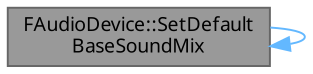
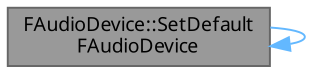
node "FAudioDevice::SetDefault BaseSoundMix": label "FAudioDevice::SetDefault BaseSoundMix" -> "FAudioDevice::SetDefault FAudioDevice"
